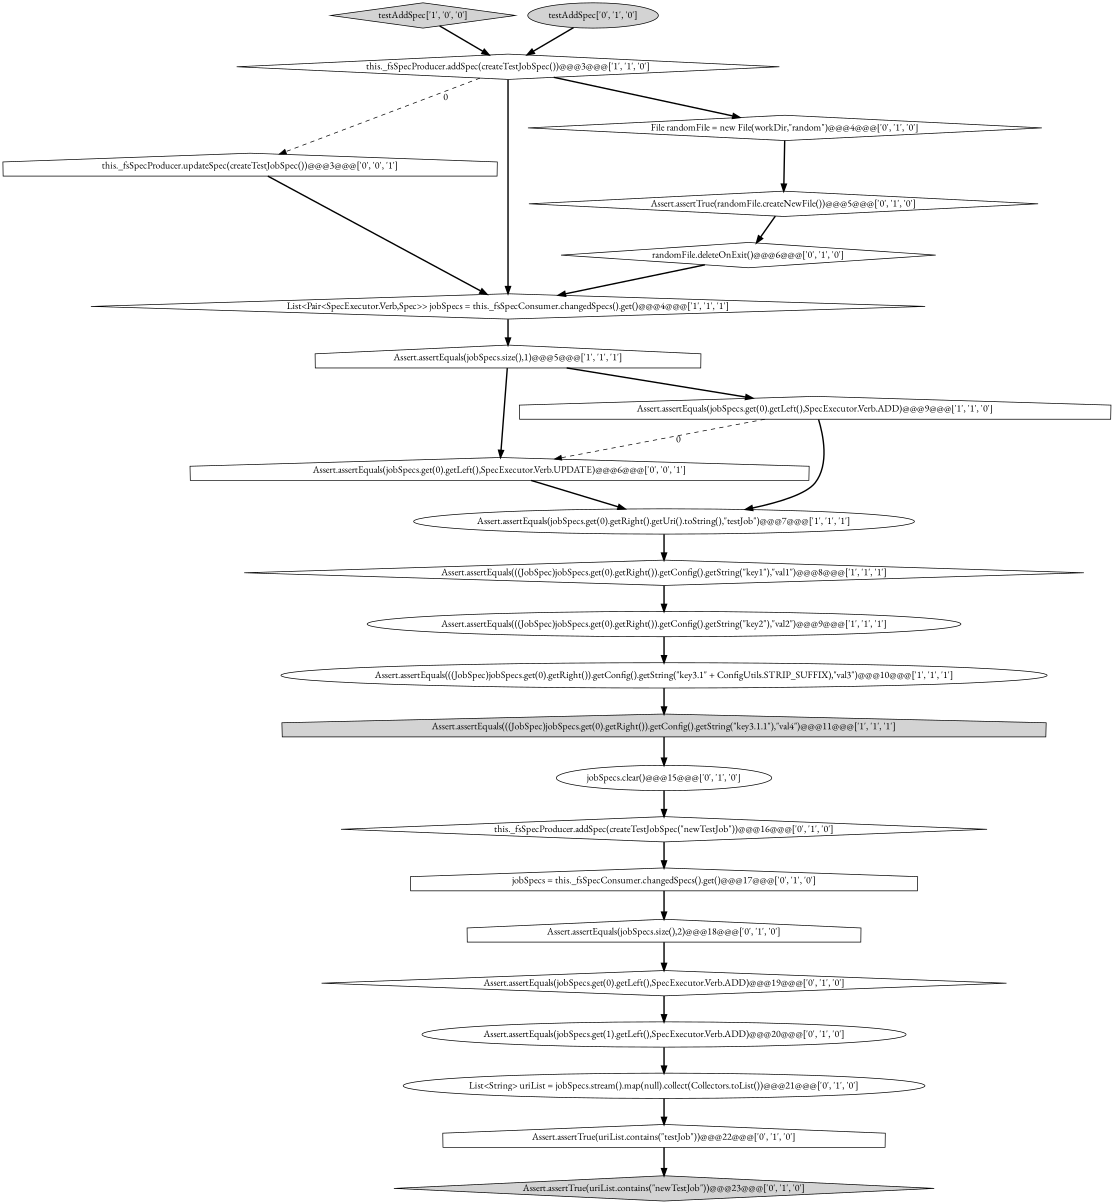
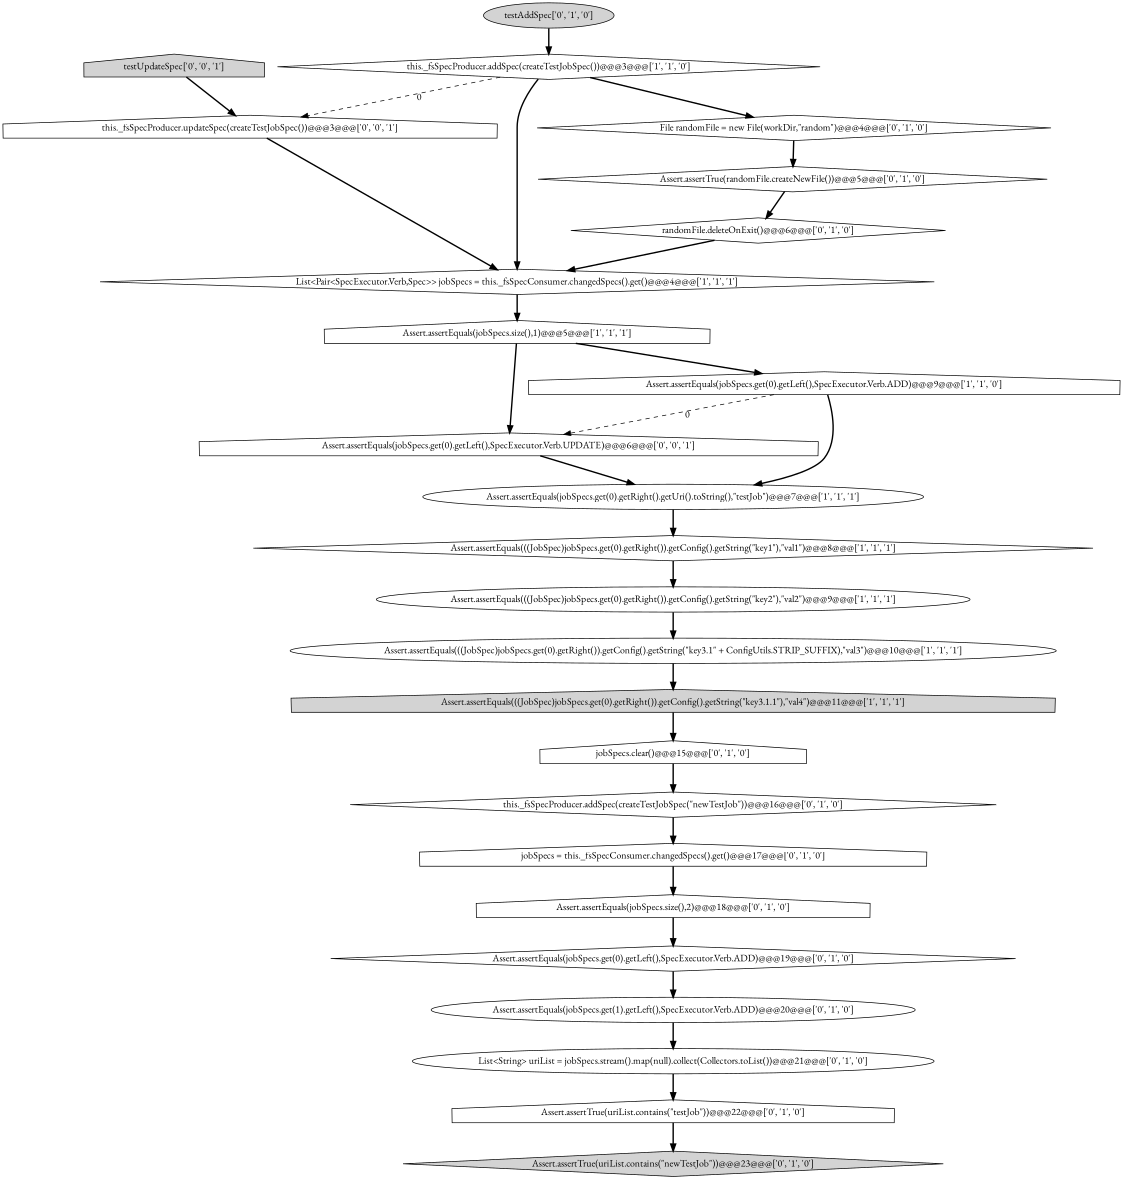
node "testAddSpec['1', '0', '0']": removed
node "testUpdateSpec['0', '0', '1']": added
node "jobSpecs.clear()@@@15@@@['0', '1', '0']": shape ellipse -> house
